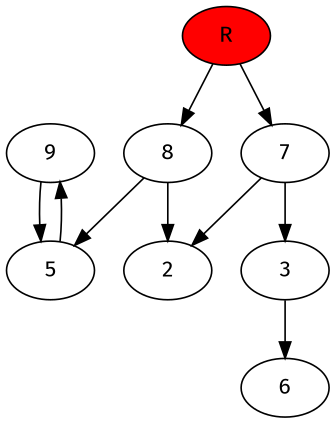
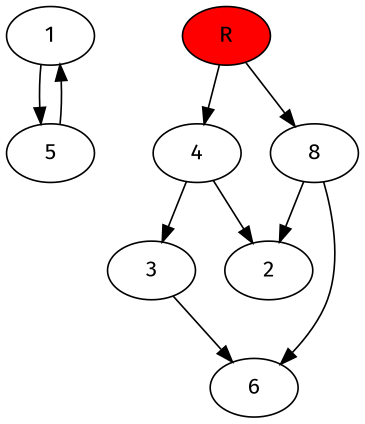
node "9": label "9" -> "1"
node "7": label "7" -> "4"
edge "8" -> "5": now "8" -> "6"
